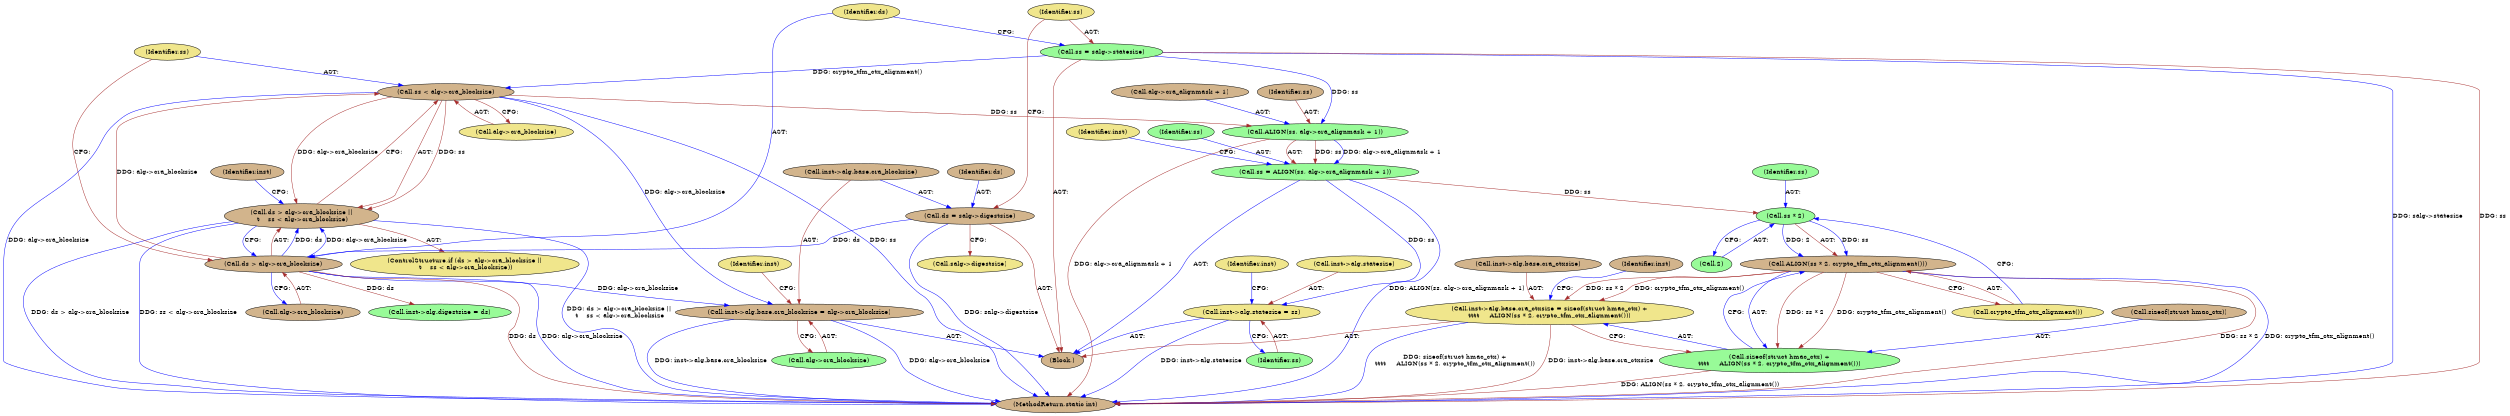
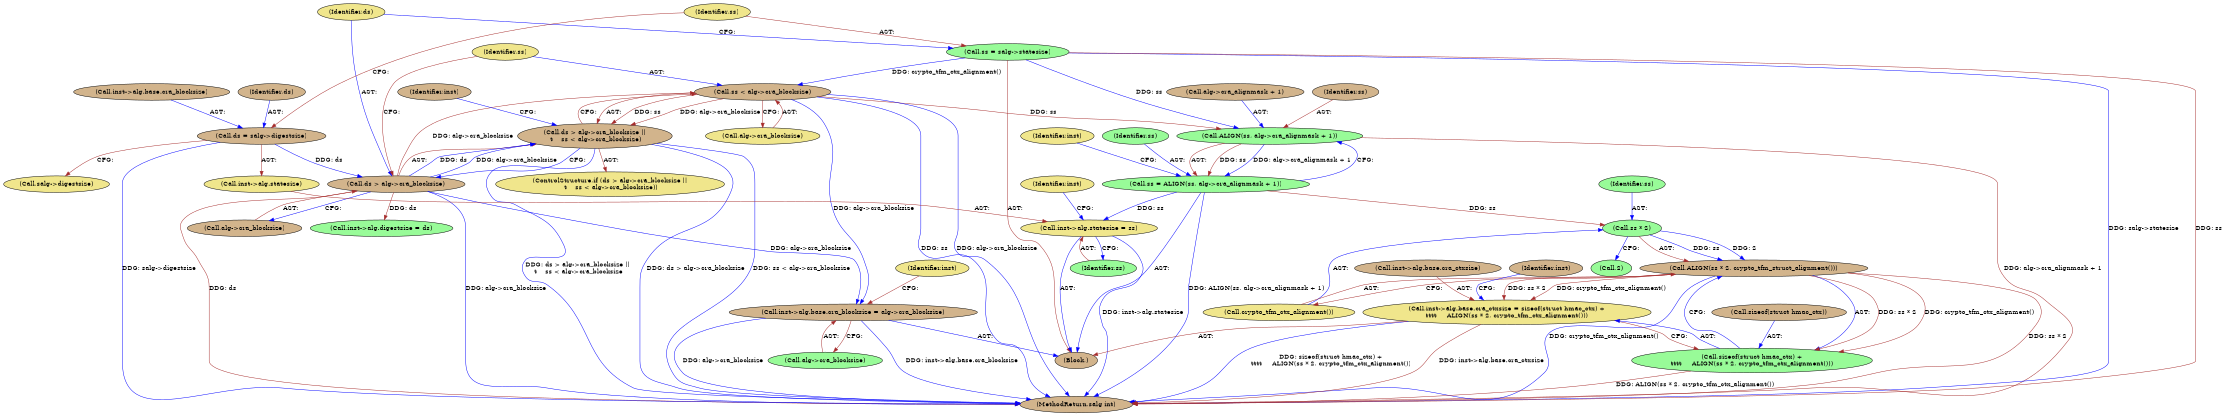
edge "(Call,ss = ALIGN(ss, alg->cra_alignmask + 1))" -> "(Call,ALIGN(ss, alg->cra_alignmask + 1))": added, label "CFG:"
edge "(Call,inst->alg.base.cra_blocksize)" -> "(Call,inst->alg.base.cra_blocksize = alg->cra_blocksize)": removed, label "AST:"
edge "(Call,2)" -> "(Call,ss * 2)": removed, label "AST:"
node "(Call,ALIGN(ss * 2, crypto_tfm_ctx_alignment()))": label "(Call,ALIGN(ss * 2, crypto_tfm_ctx_alignment()))" -> "(Call,ALIGN(ss * 2, crypto_tfm_struct_alignment()))"
edge "(Call,crypto_tfm_ctx_alignment())" -> "(Call,ss * 2)": label "CFG: " -> "AST: "
edge "(Call,ds = salg->digestsize)" -> "(Block,)": now "(Call,ds = salg->digestsize)" -> "(Call,inst->alg.statesize)"
node "(MethodReturn,static int)": label "(MethodReturn,static int)" -> "(MethodReturn,salg int)"
